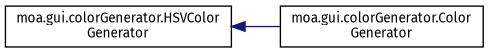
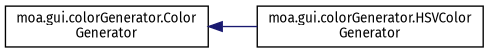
edge "moa.gui.colorGenerator.Color Generator" -> "moa.gui.colorGenerator.HSVColor Generator": reversed
